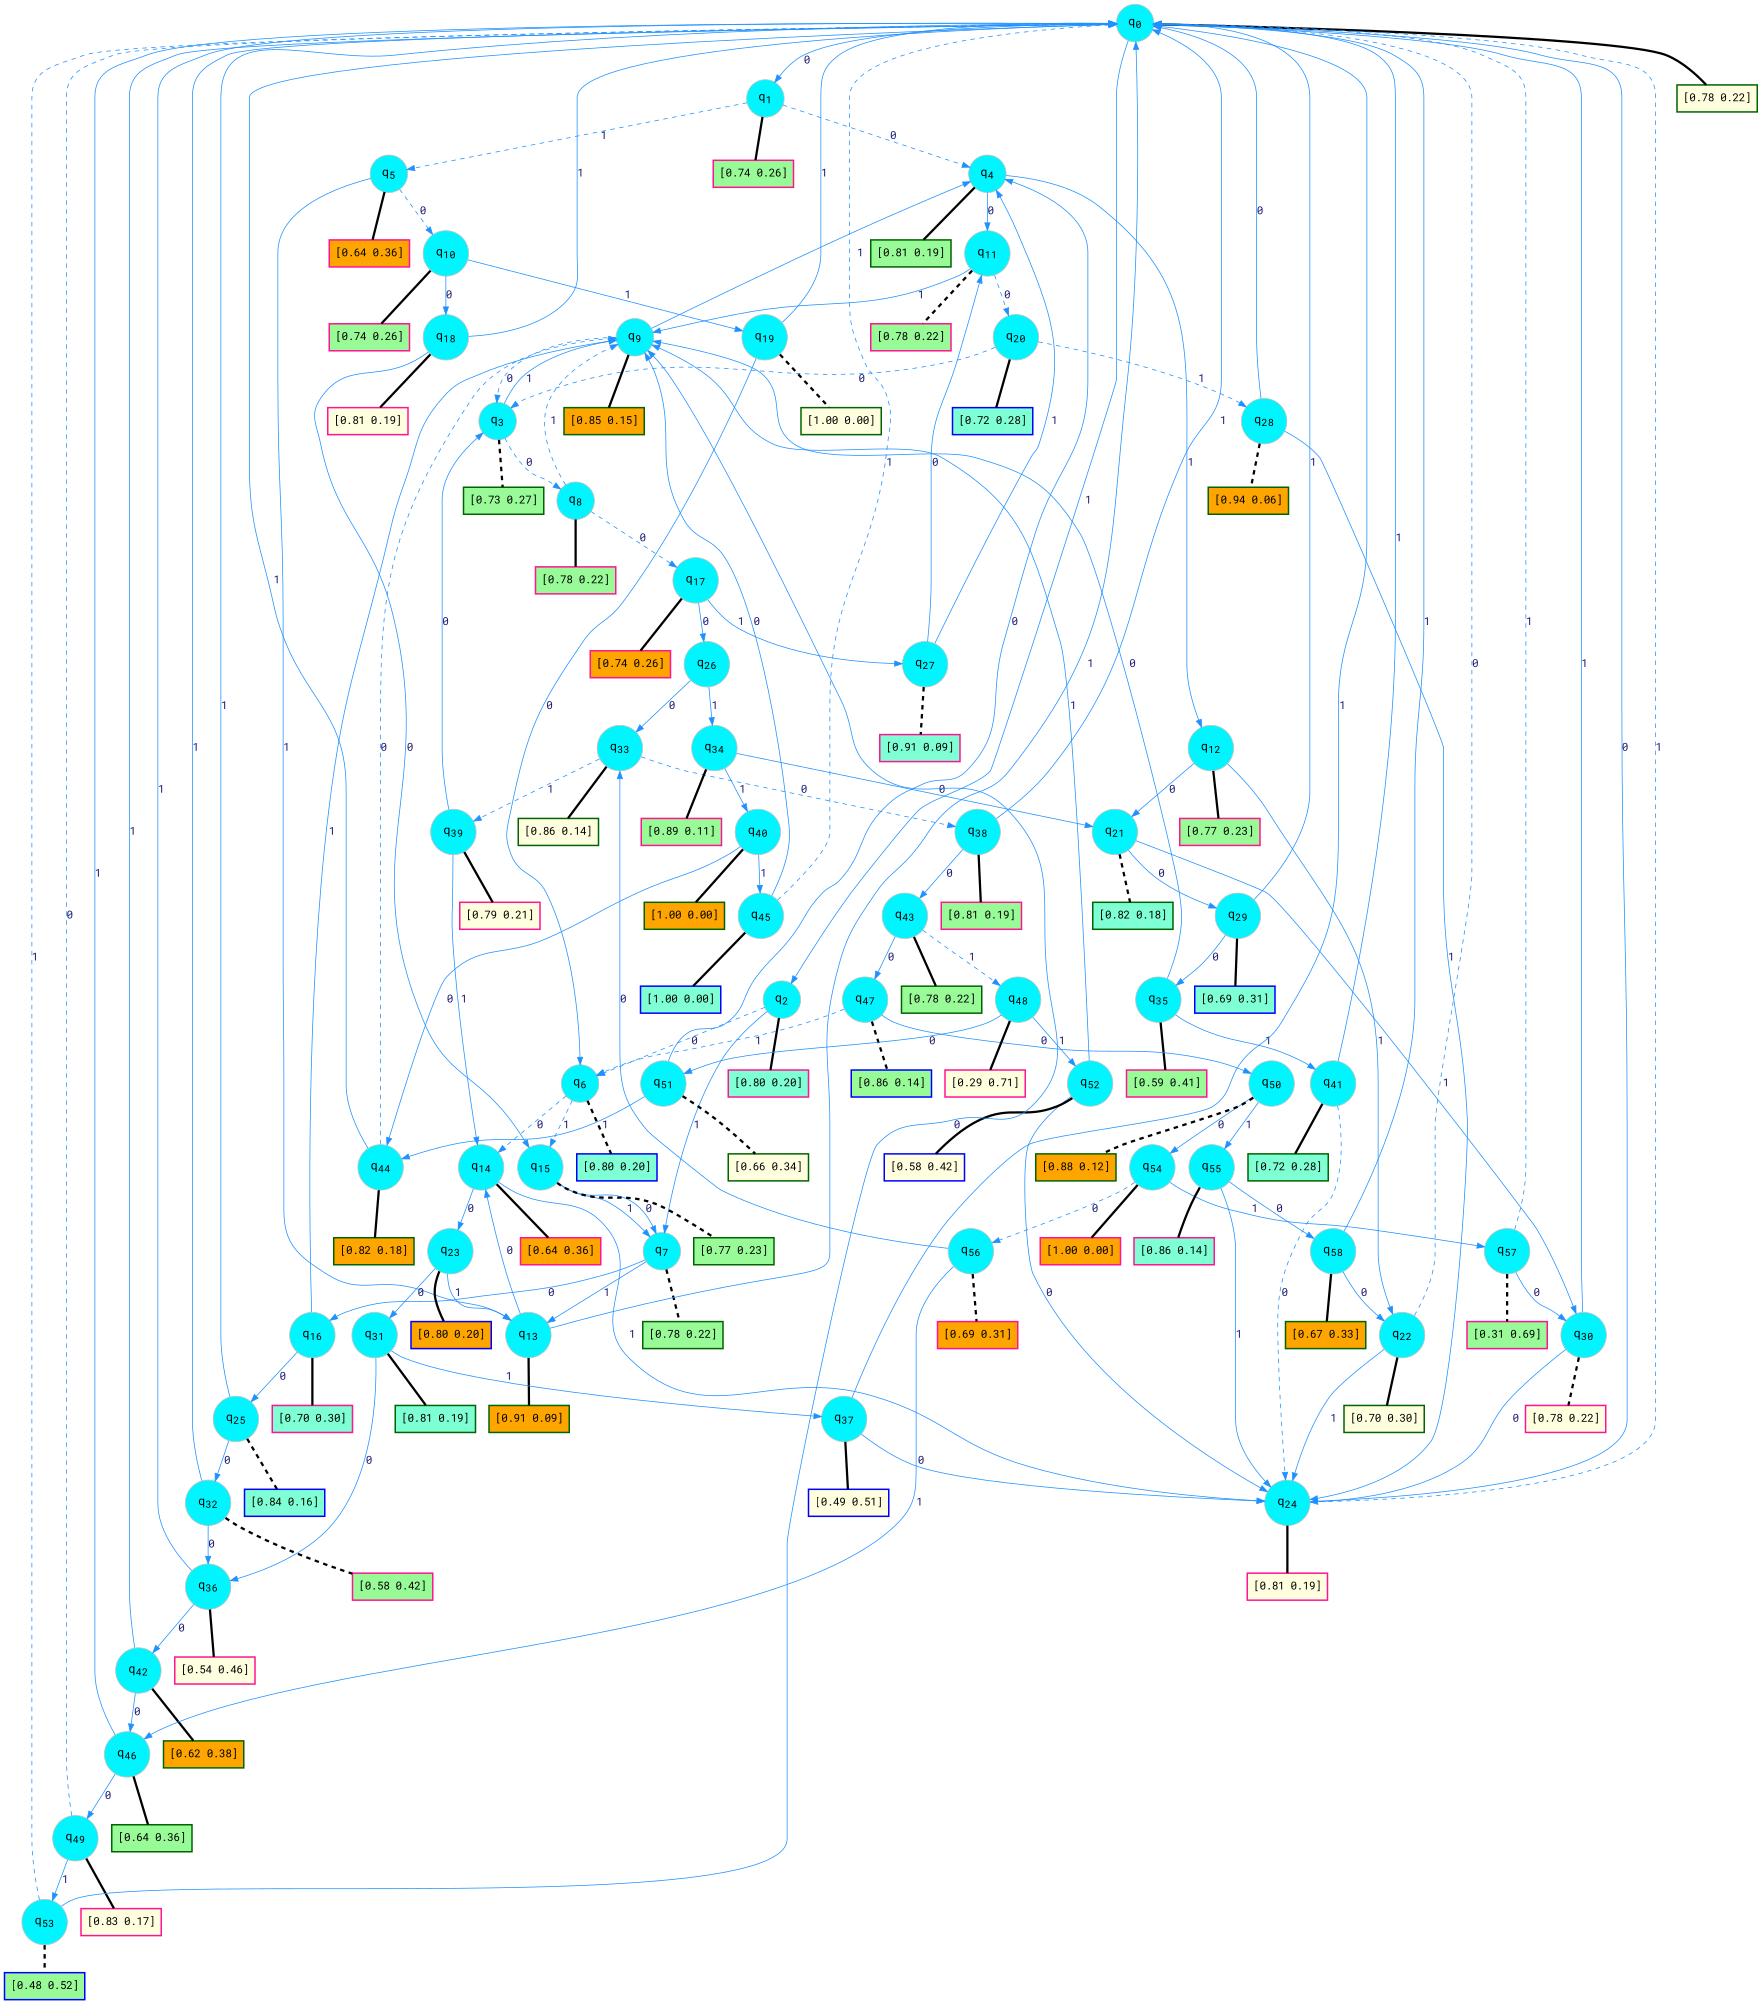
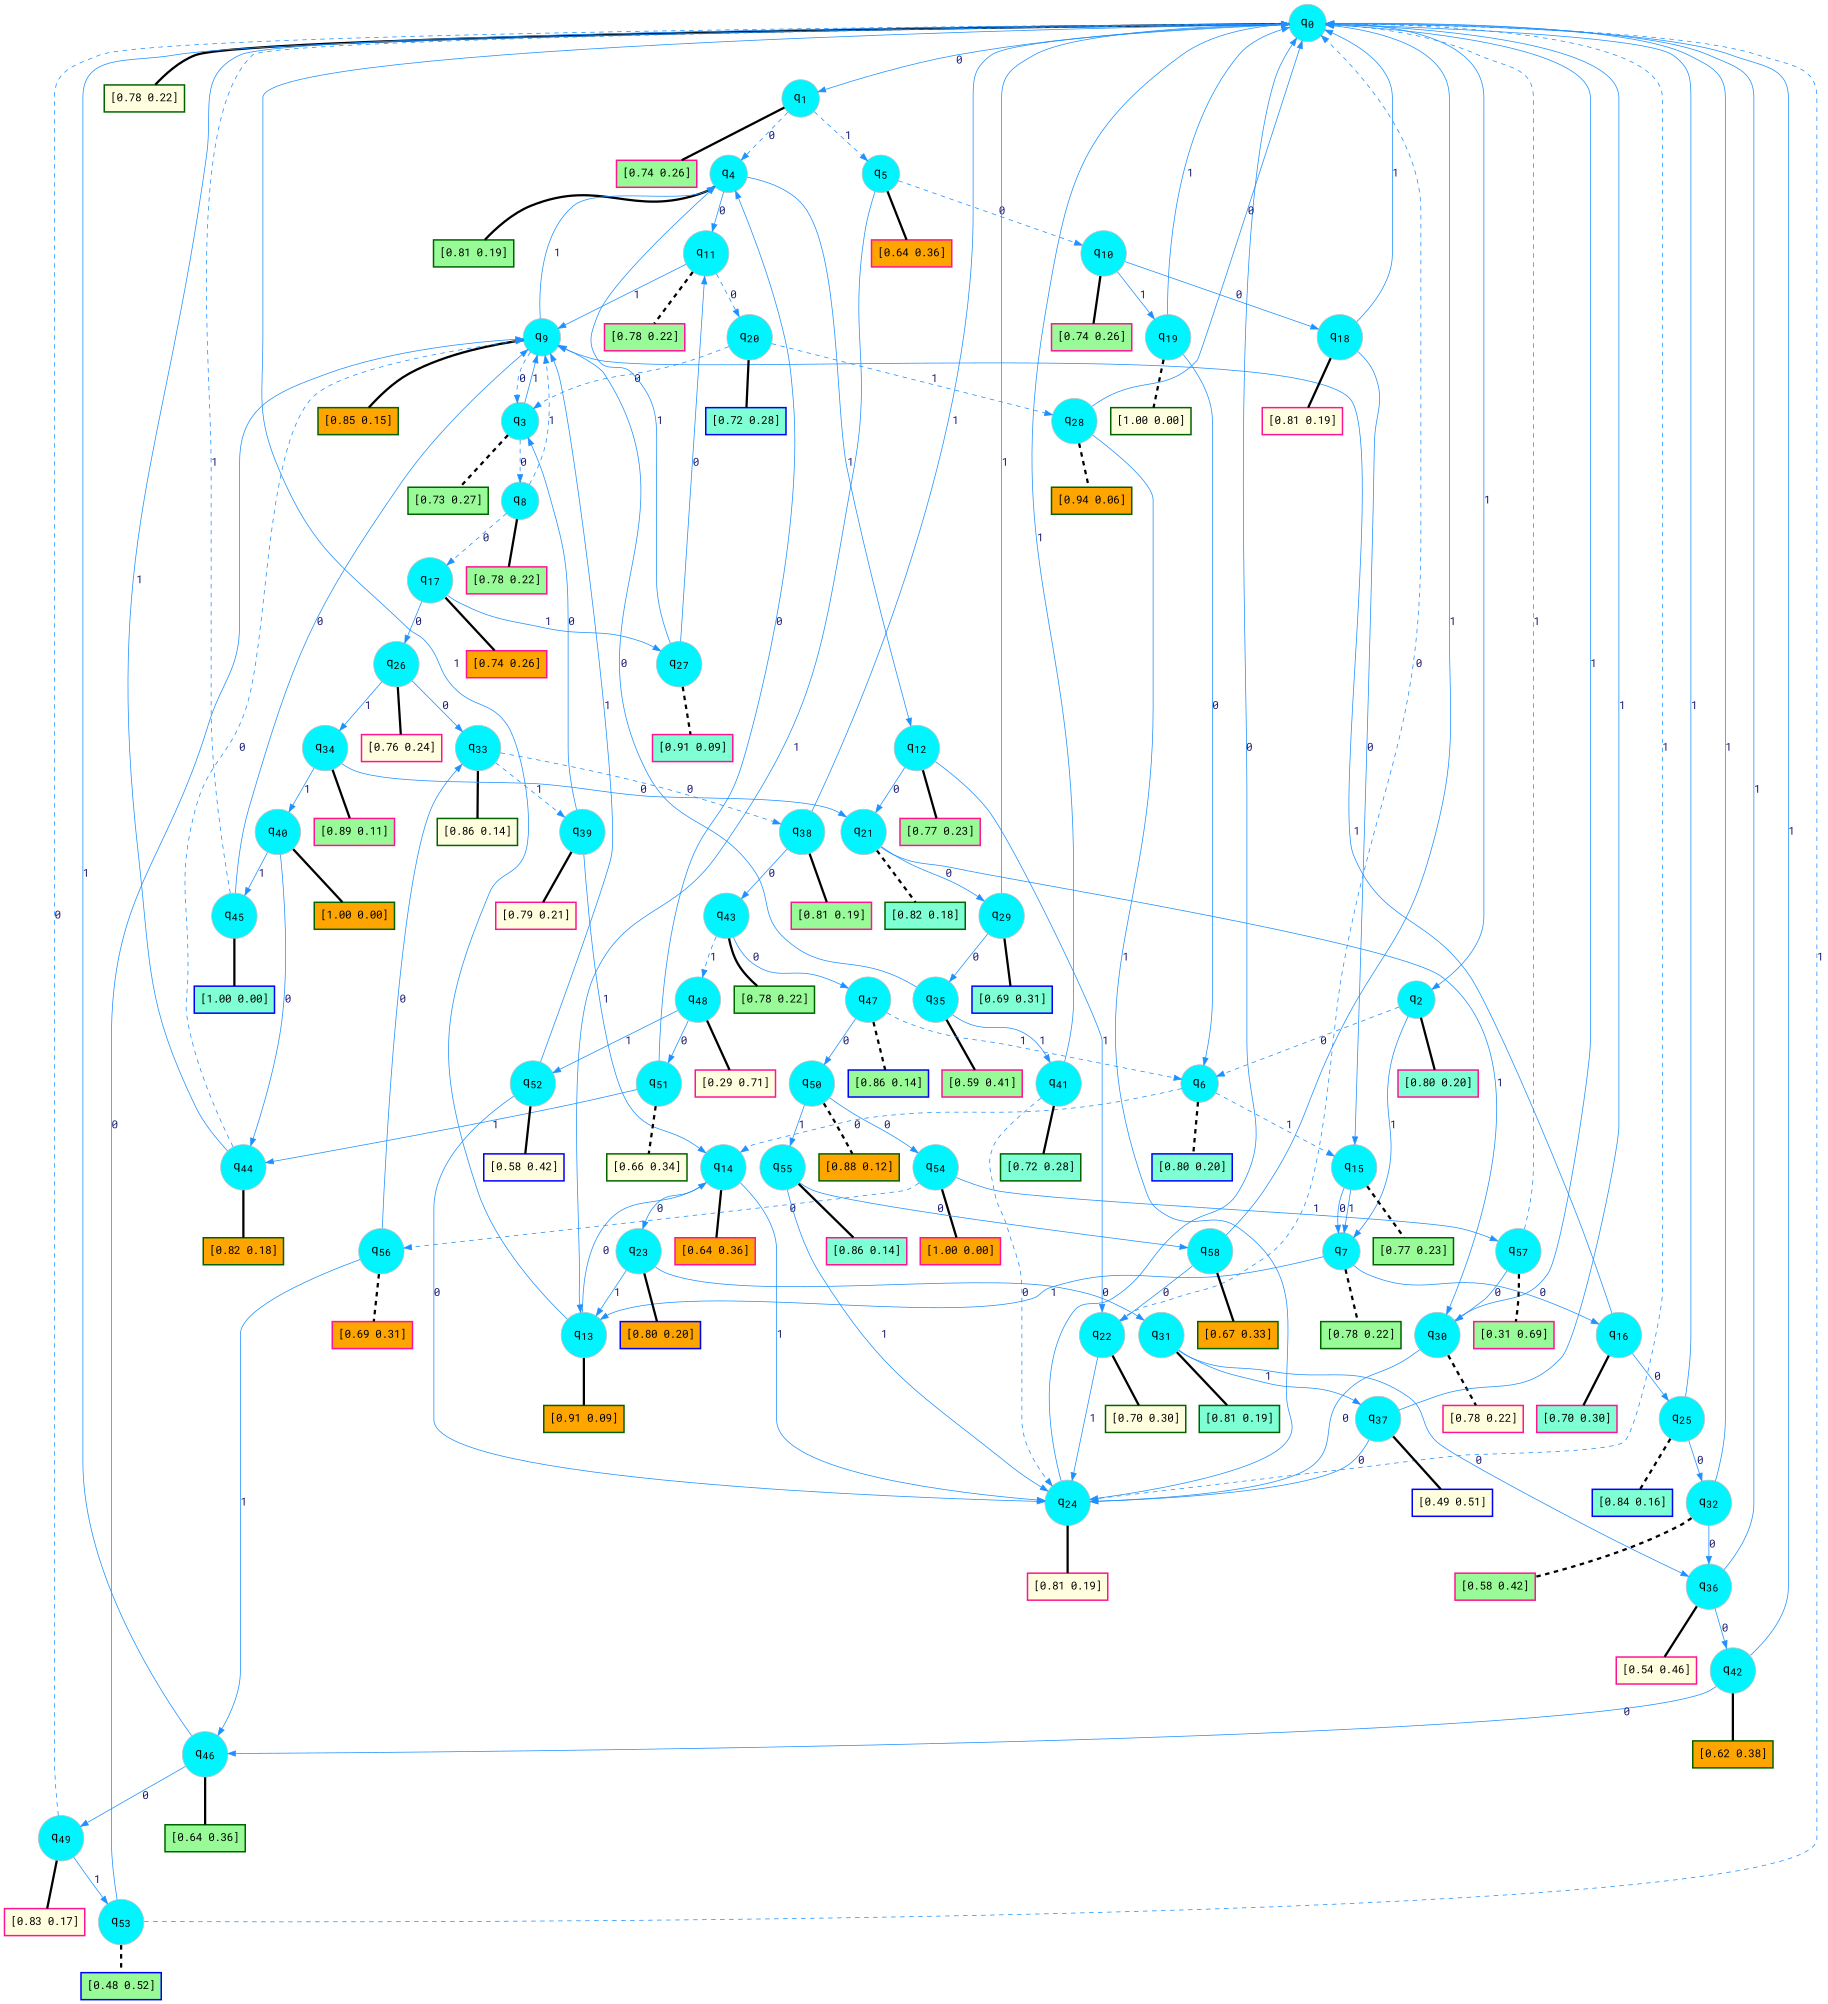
node "[0.76 0.24]": added
